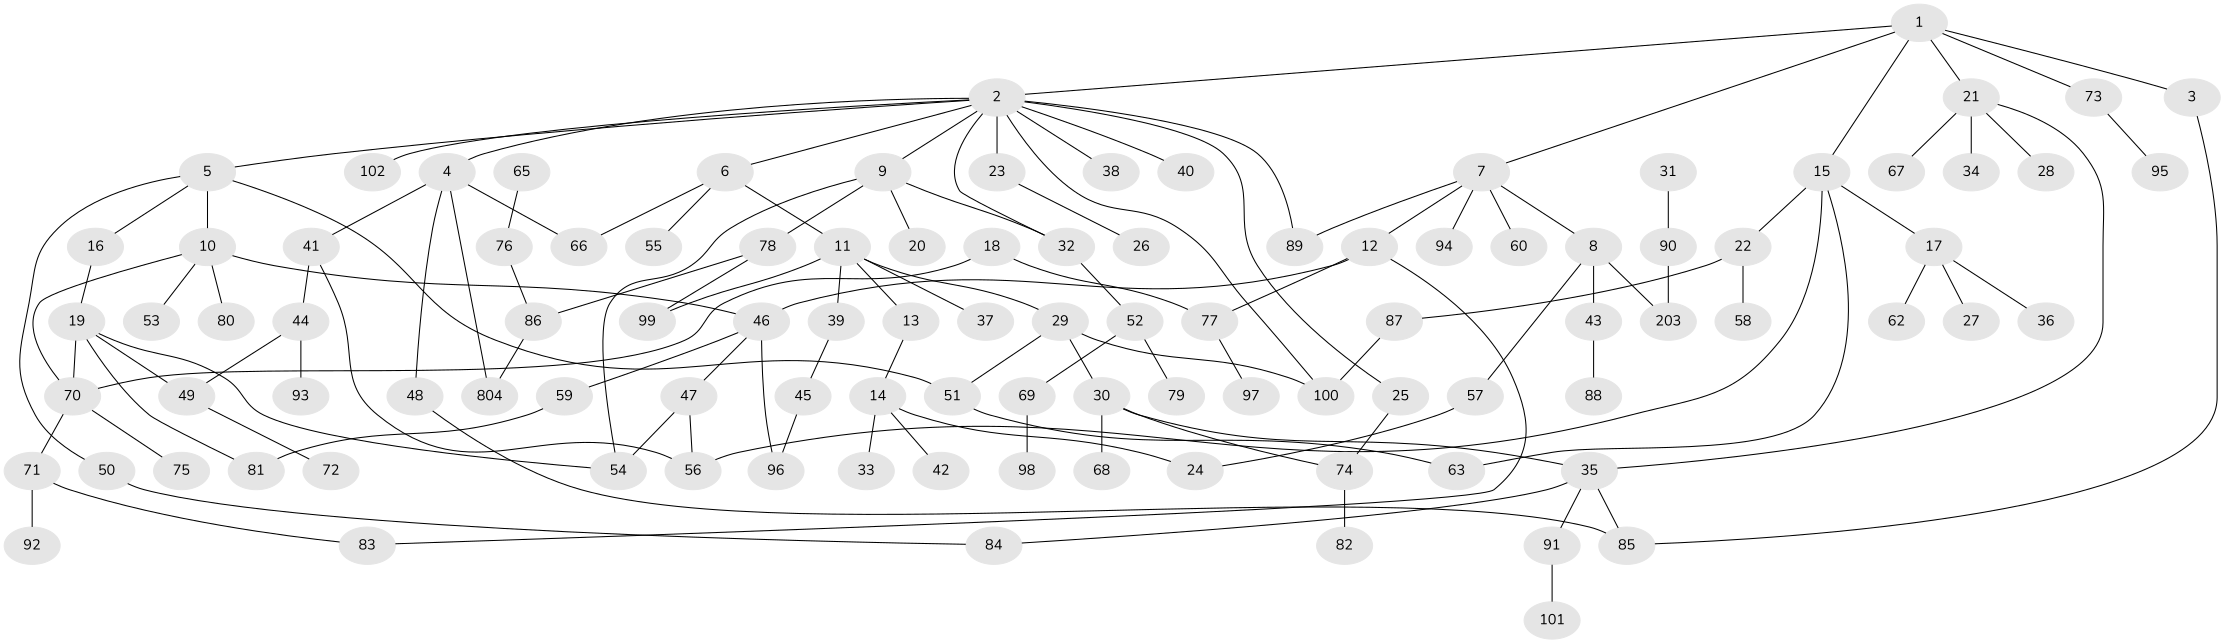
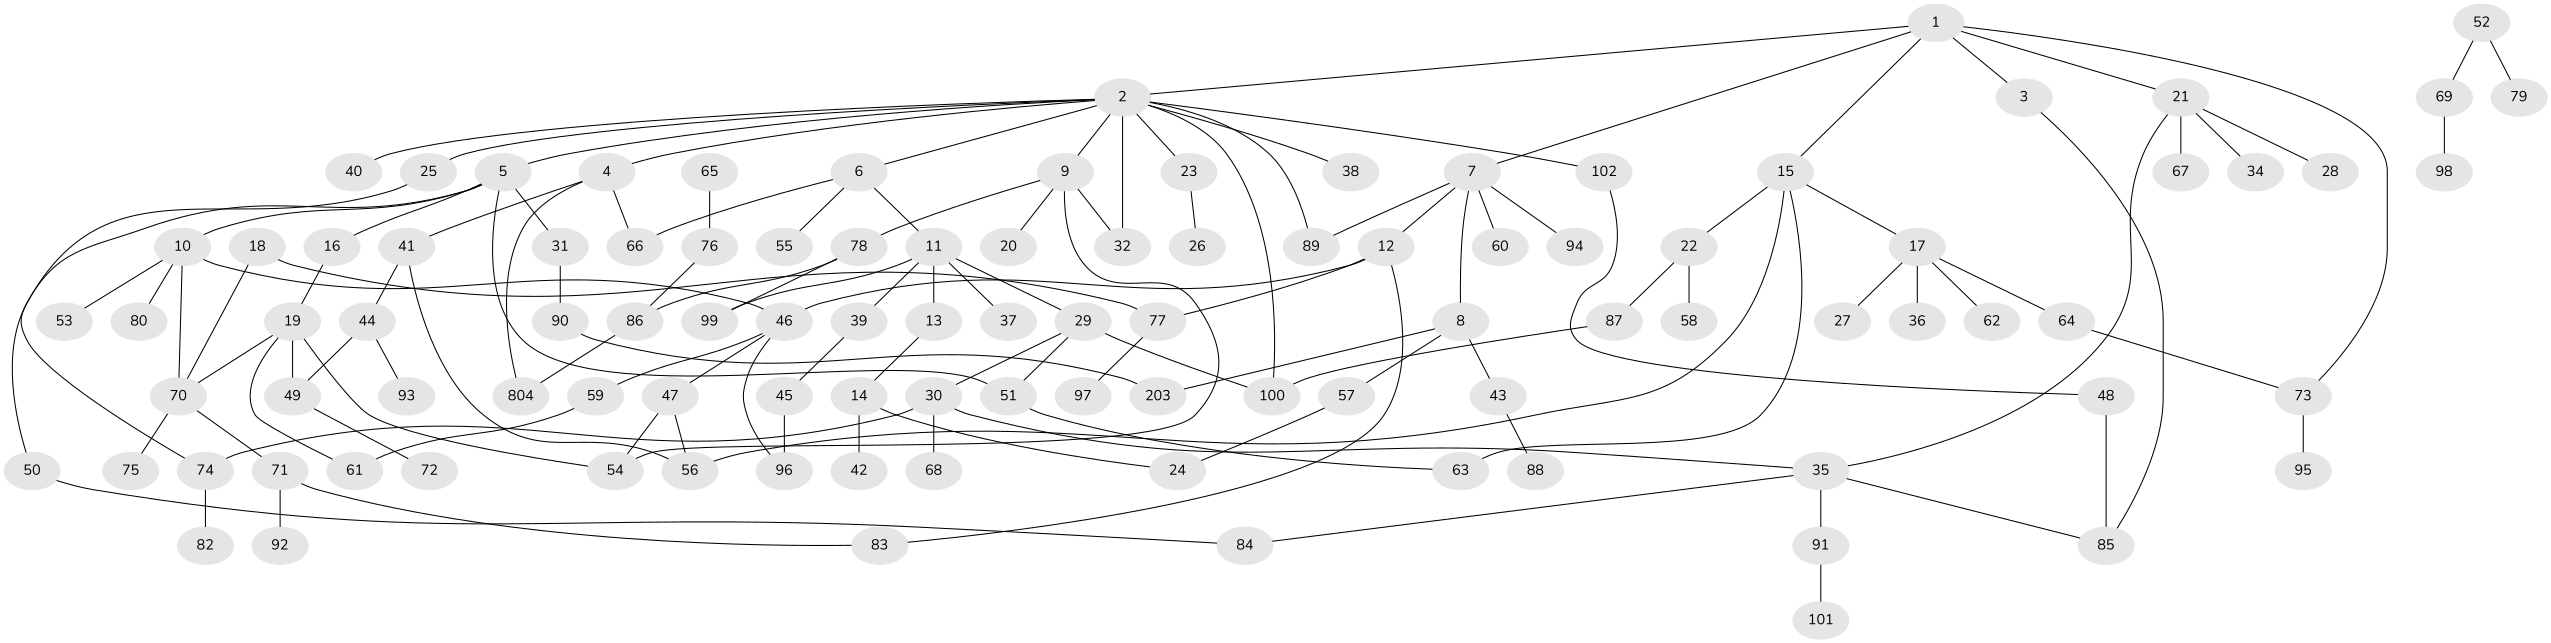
edge "5" -- "31": added
edge "4" -- "48": now "102" -- "48"
edge "32" -- "52": removed
node "64": added
node "81": label "81" -> "61"
node "33": removed
